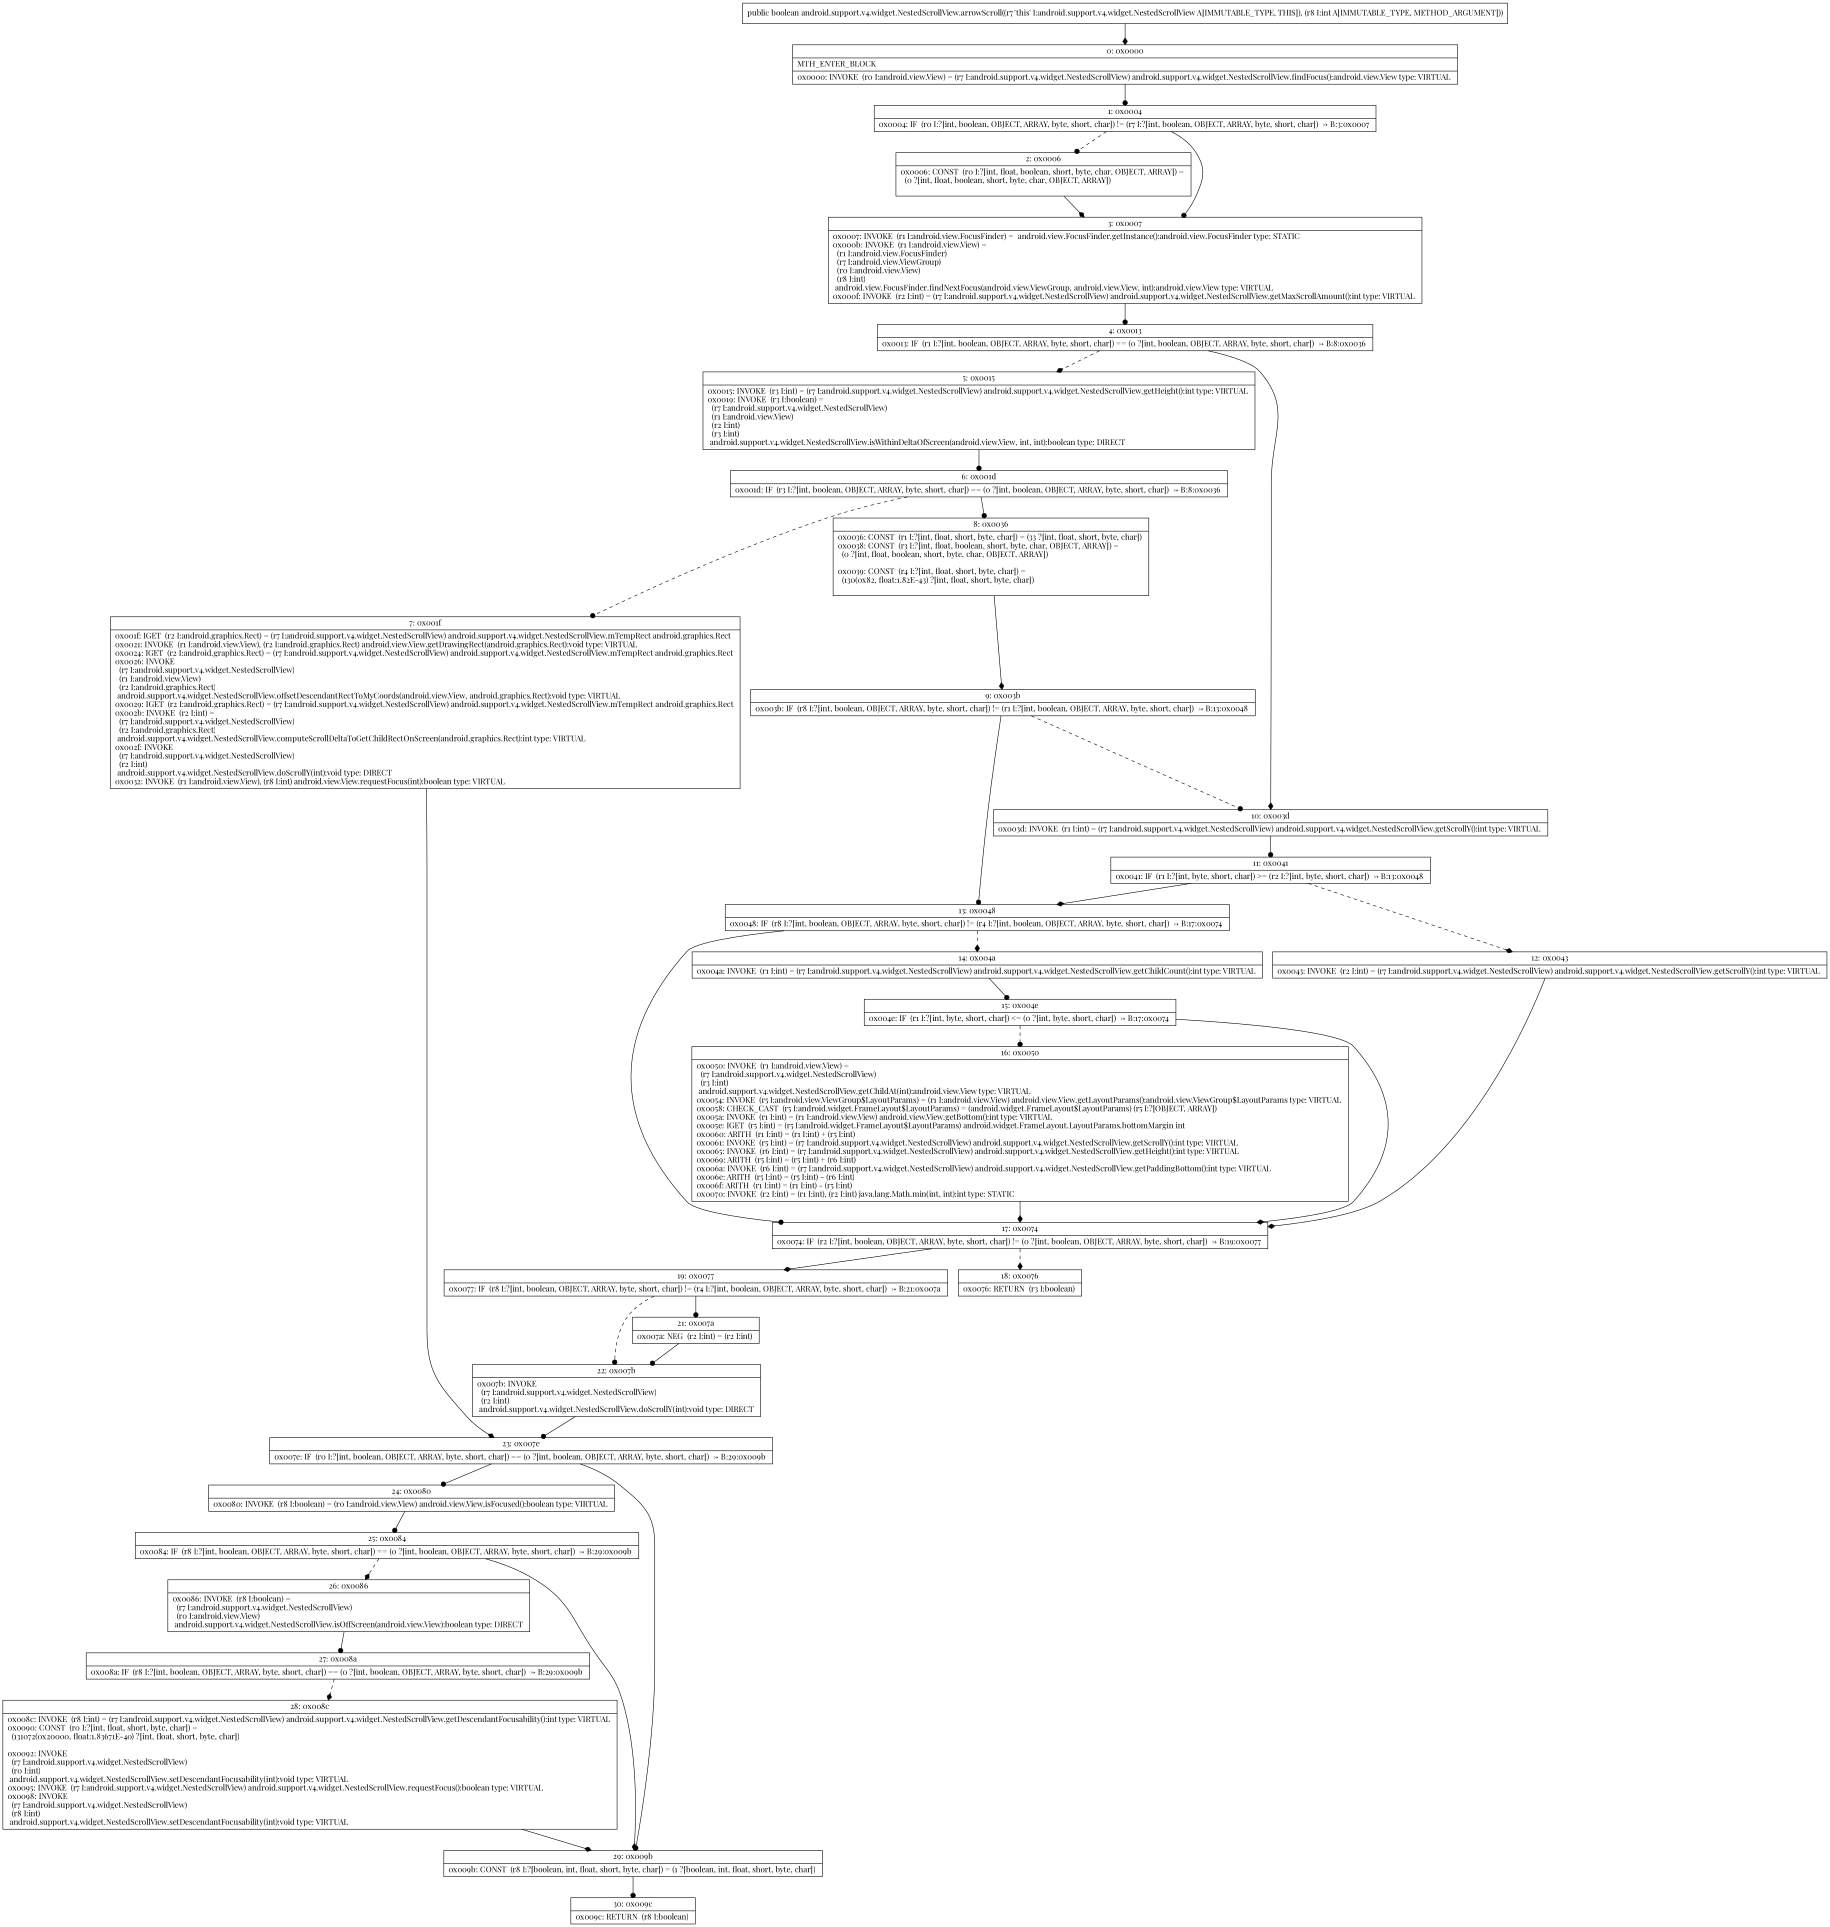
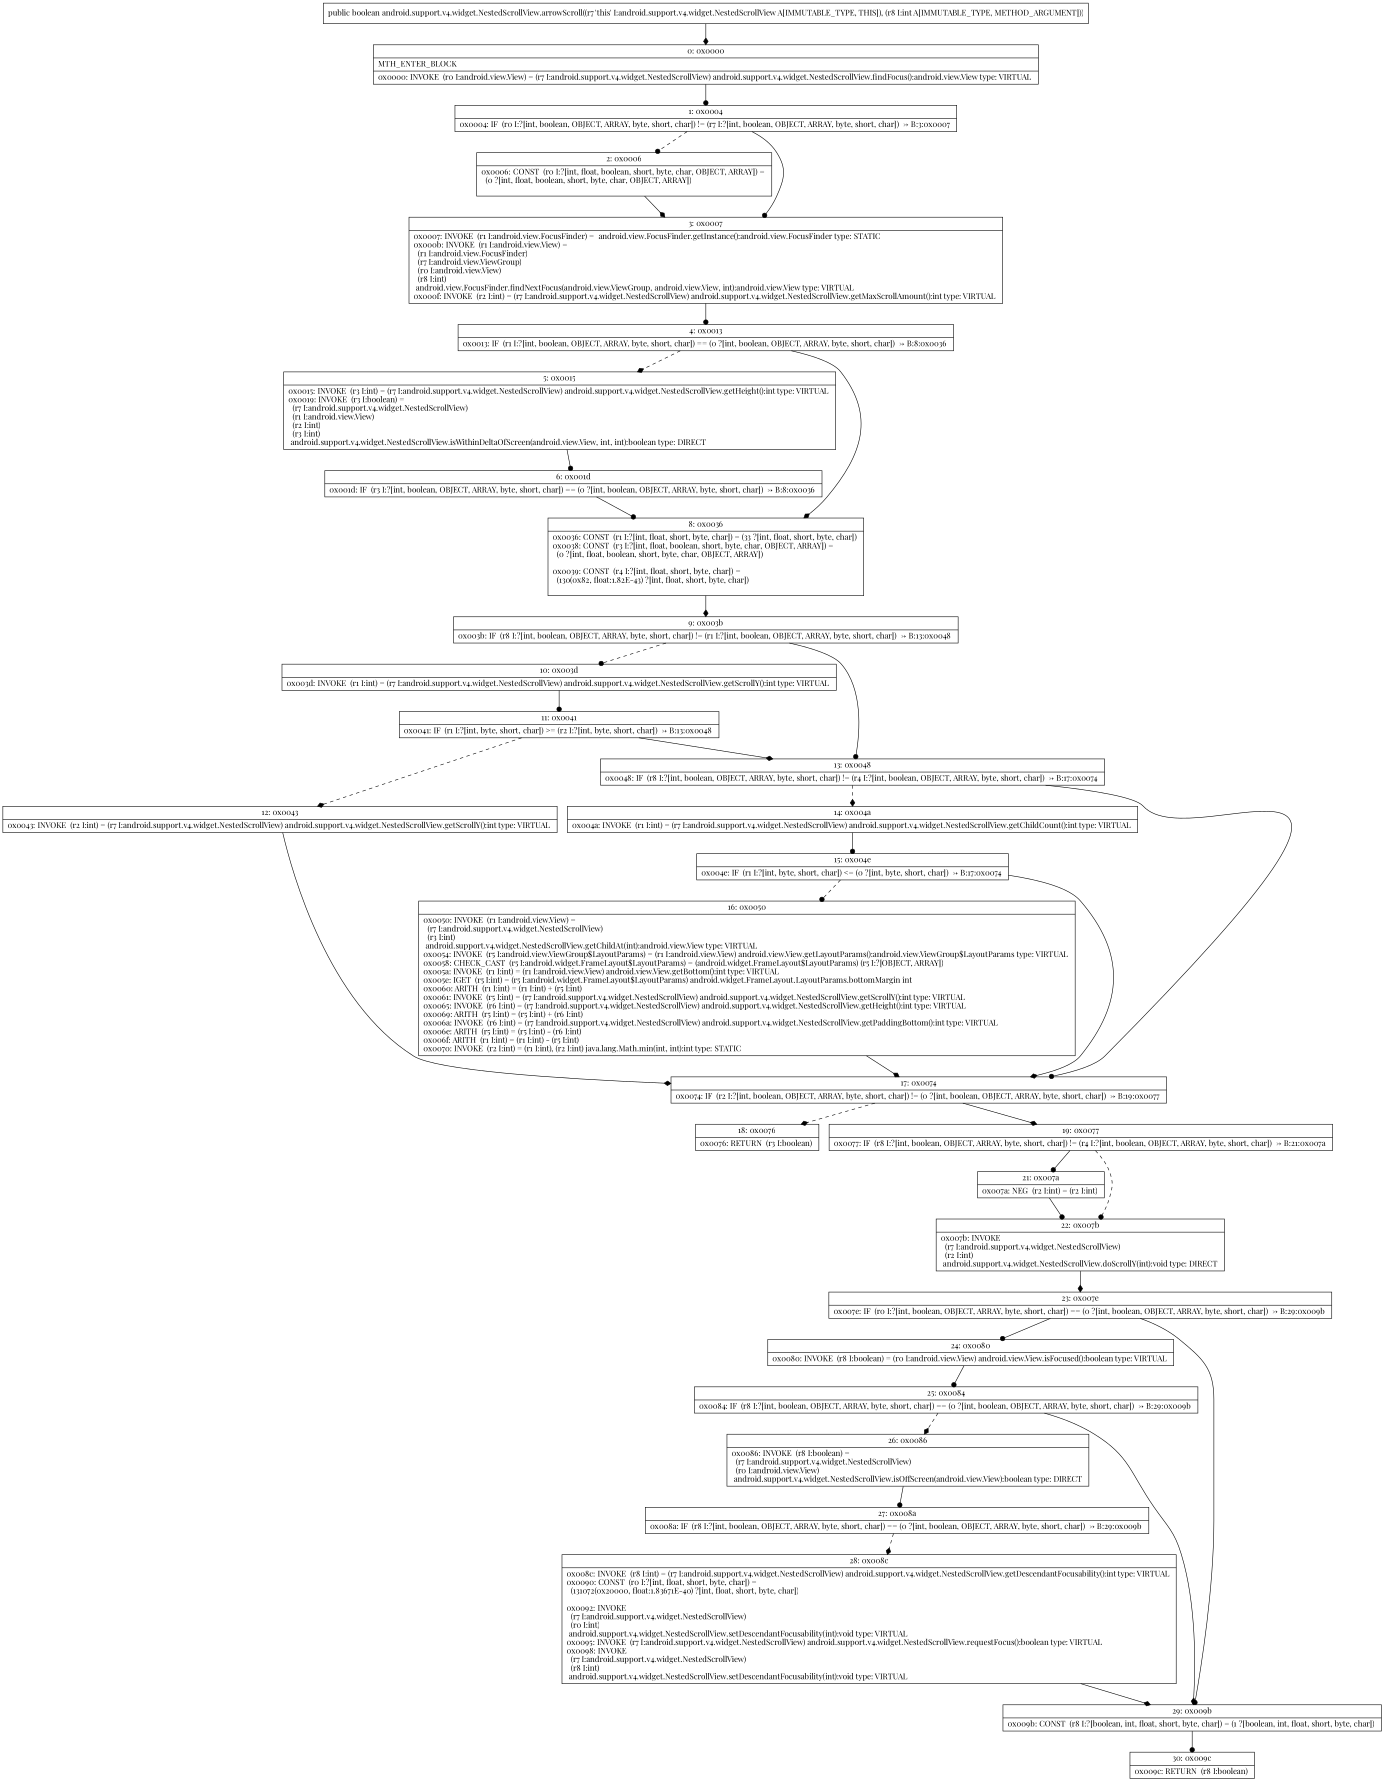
edge "4: 0x0013" -> "10: 0x003d": now "4: 0x0013" -> "8: 0x0036"
node "7: 0x001f": removed
edge "22: 0x007b" -> "23: 0x007e": arrowhead dot -> diamond
